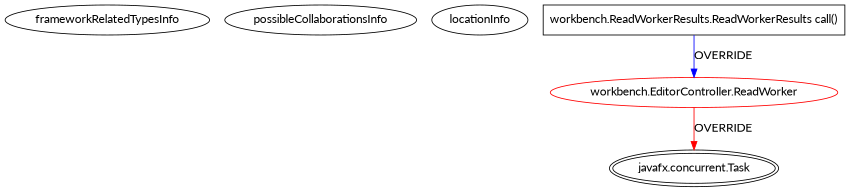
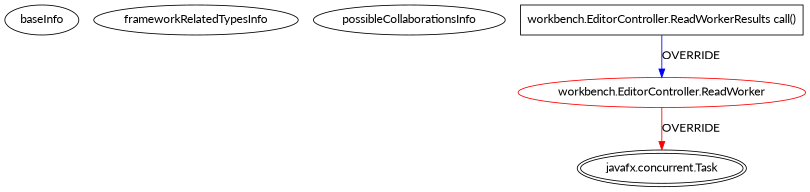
node "baseInfo": added
node "locationInfo": removed
node "workbench.ReadWorkerResults.ReadWorkerResults call()": label "workbench.ReadWorkerResults.ReadWorkerResults call()" -> "workbench.EditorController.ReadWorkerResults call()"
